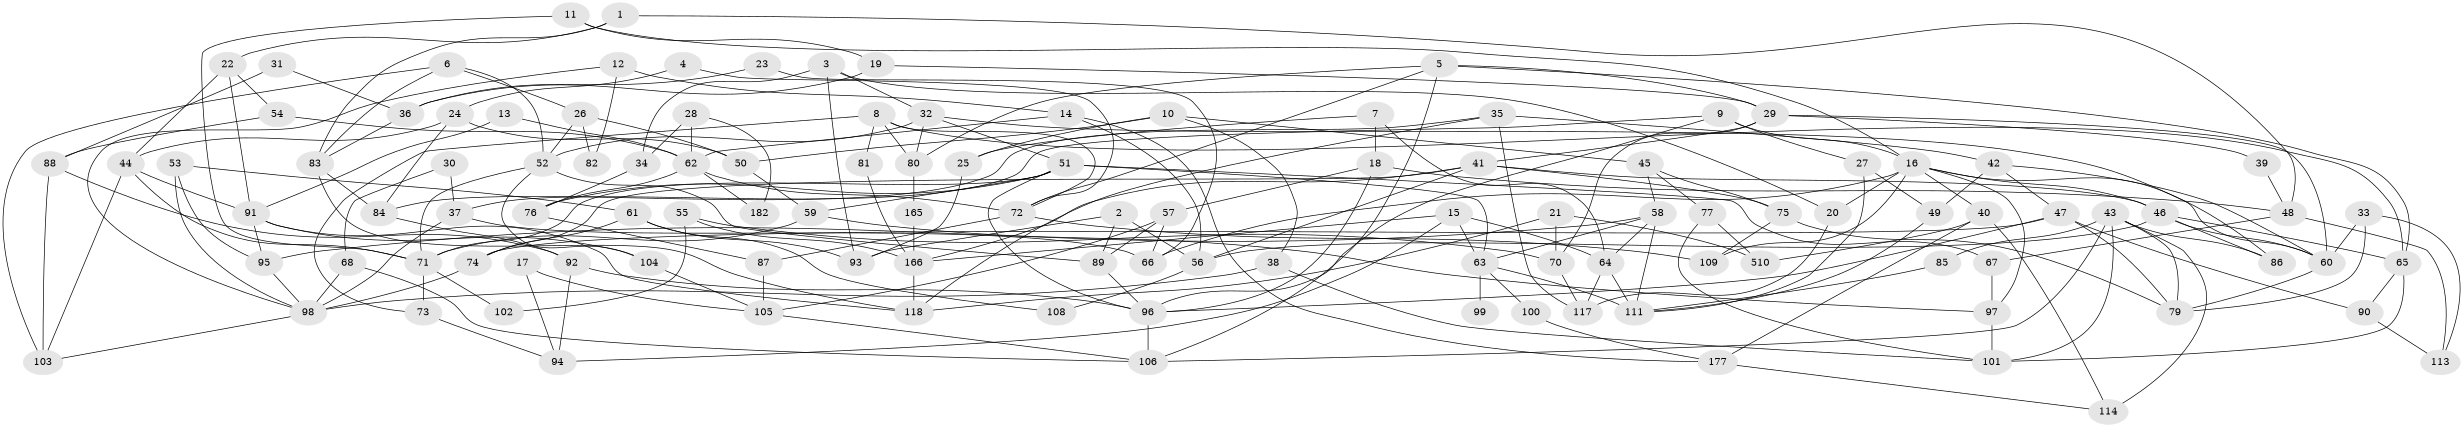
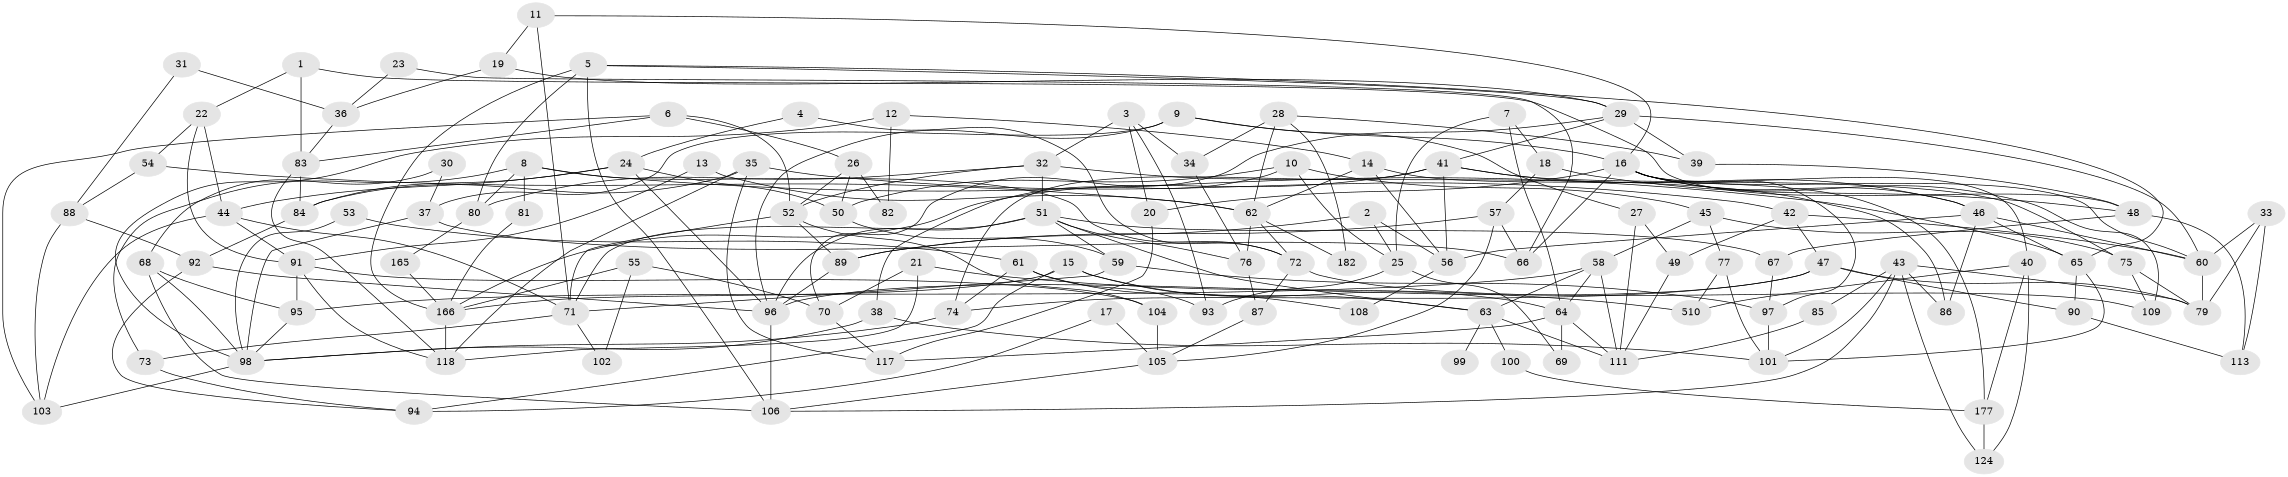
edge "28" -- "39": added
edge "5" -- "72": now "5" -- "166"
edge "53" -- "95": now "68" -- "95"
edge "2" -- "93": now "2" -- "25"
edge "18" -- "96": now "24" -- "96"
node "69": added
node "114": label "114" -> "124"
